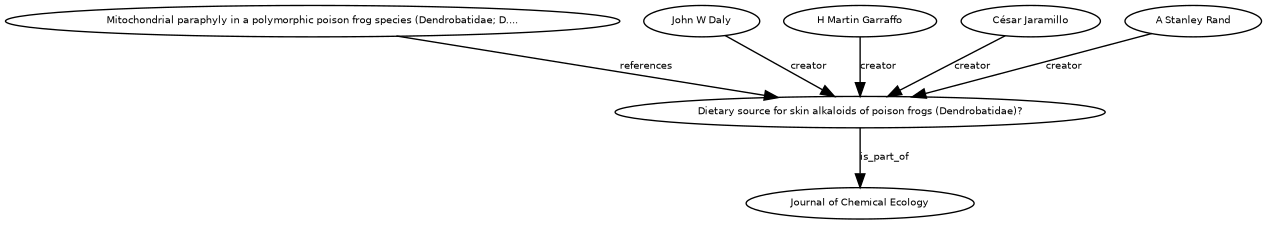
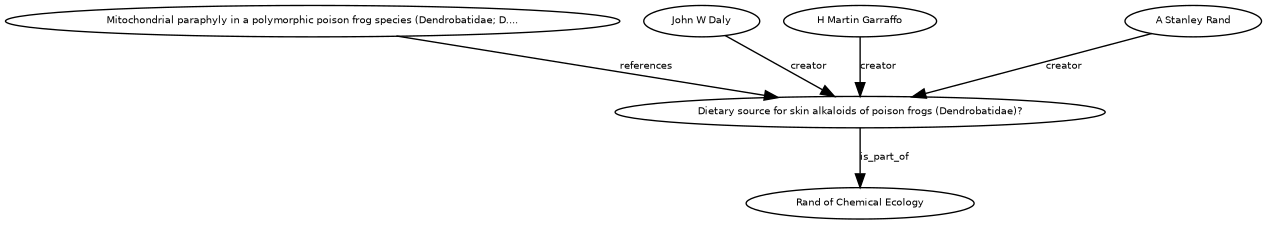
node "César Jaramillo": removed
node "Journal of Chemical Ecology": label "Journal of Chemical Ecology" -> "Rand of Chemical Ecology"
